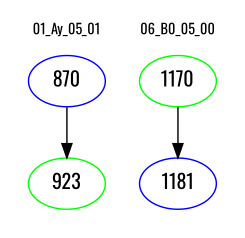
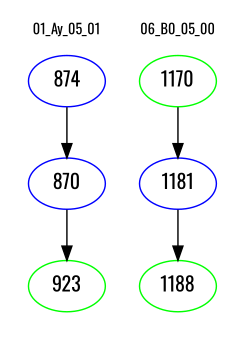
node "874": added
node "1188": added
